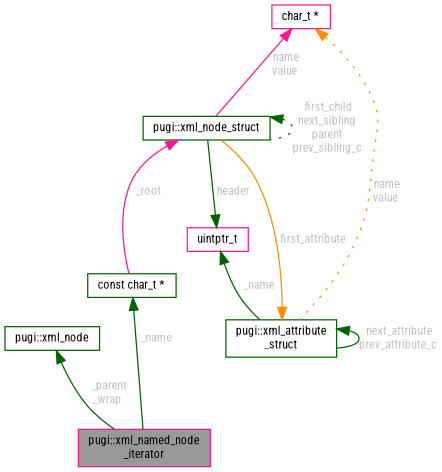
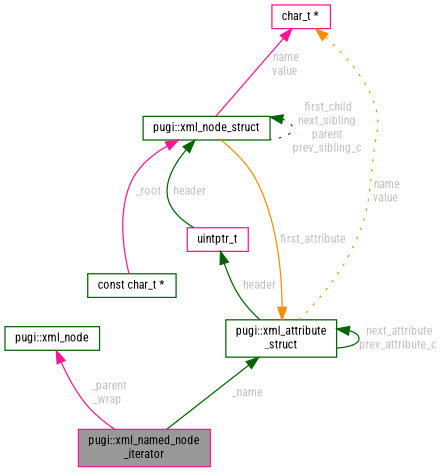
edge "pugi::xml_node_struct" -> "uintptr_t": reversed
edge "pugi::xml_attribute _struct" -> "uintptr_t": label " _name" -> " header"
edge "pugi::xml_named_node _iterator" -> "const char_t *": now "pugi::xml_named_node _iterator" -> "pugi::xml_attribute _struct"
edge "pugi::xml_named_node _iterator" -> "pugi::xml_node": color darkgreen -> deeppink
